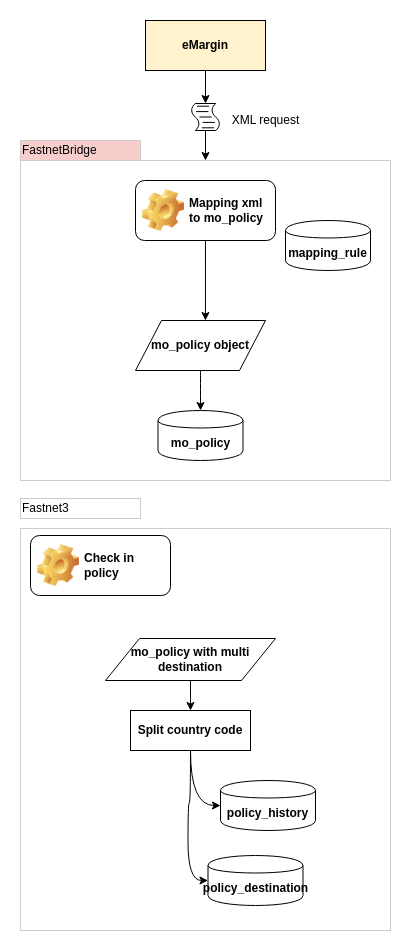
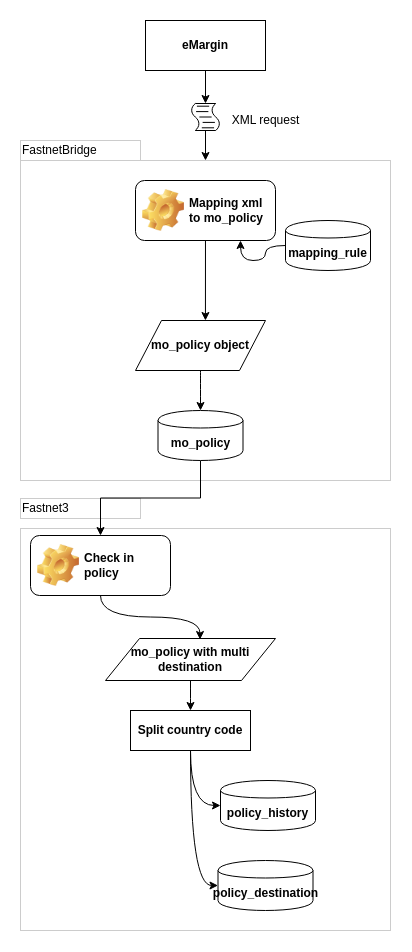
node "eMargin": fillcolor #fff2cc -> #ffffff
node "FastnetBridge": fillcolor #f8cecc -> #ffffff
edge "mapping_rule" -> "Mapping xml to mo_policy": added
edge "mo_policy" -> "Check in policy": added
edge "Check in policy" -> "mo_policy with multi destination": added
node "policy_destination": moved (256, 881) -> (266, 886)
